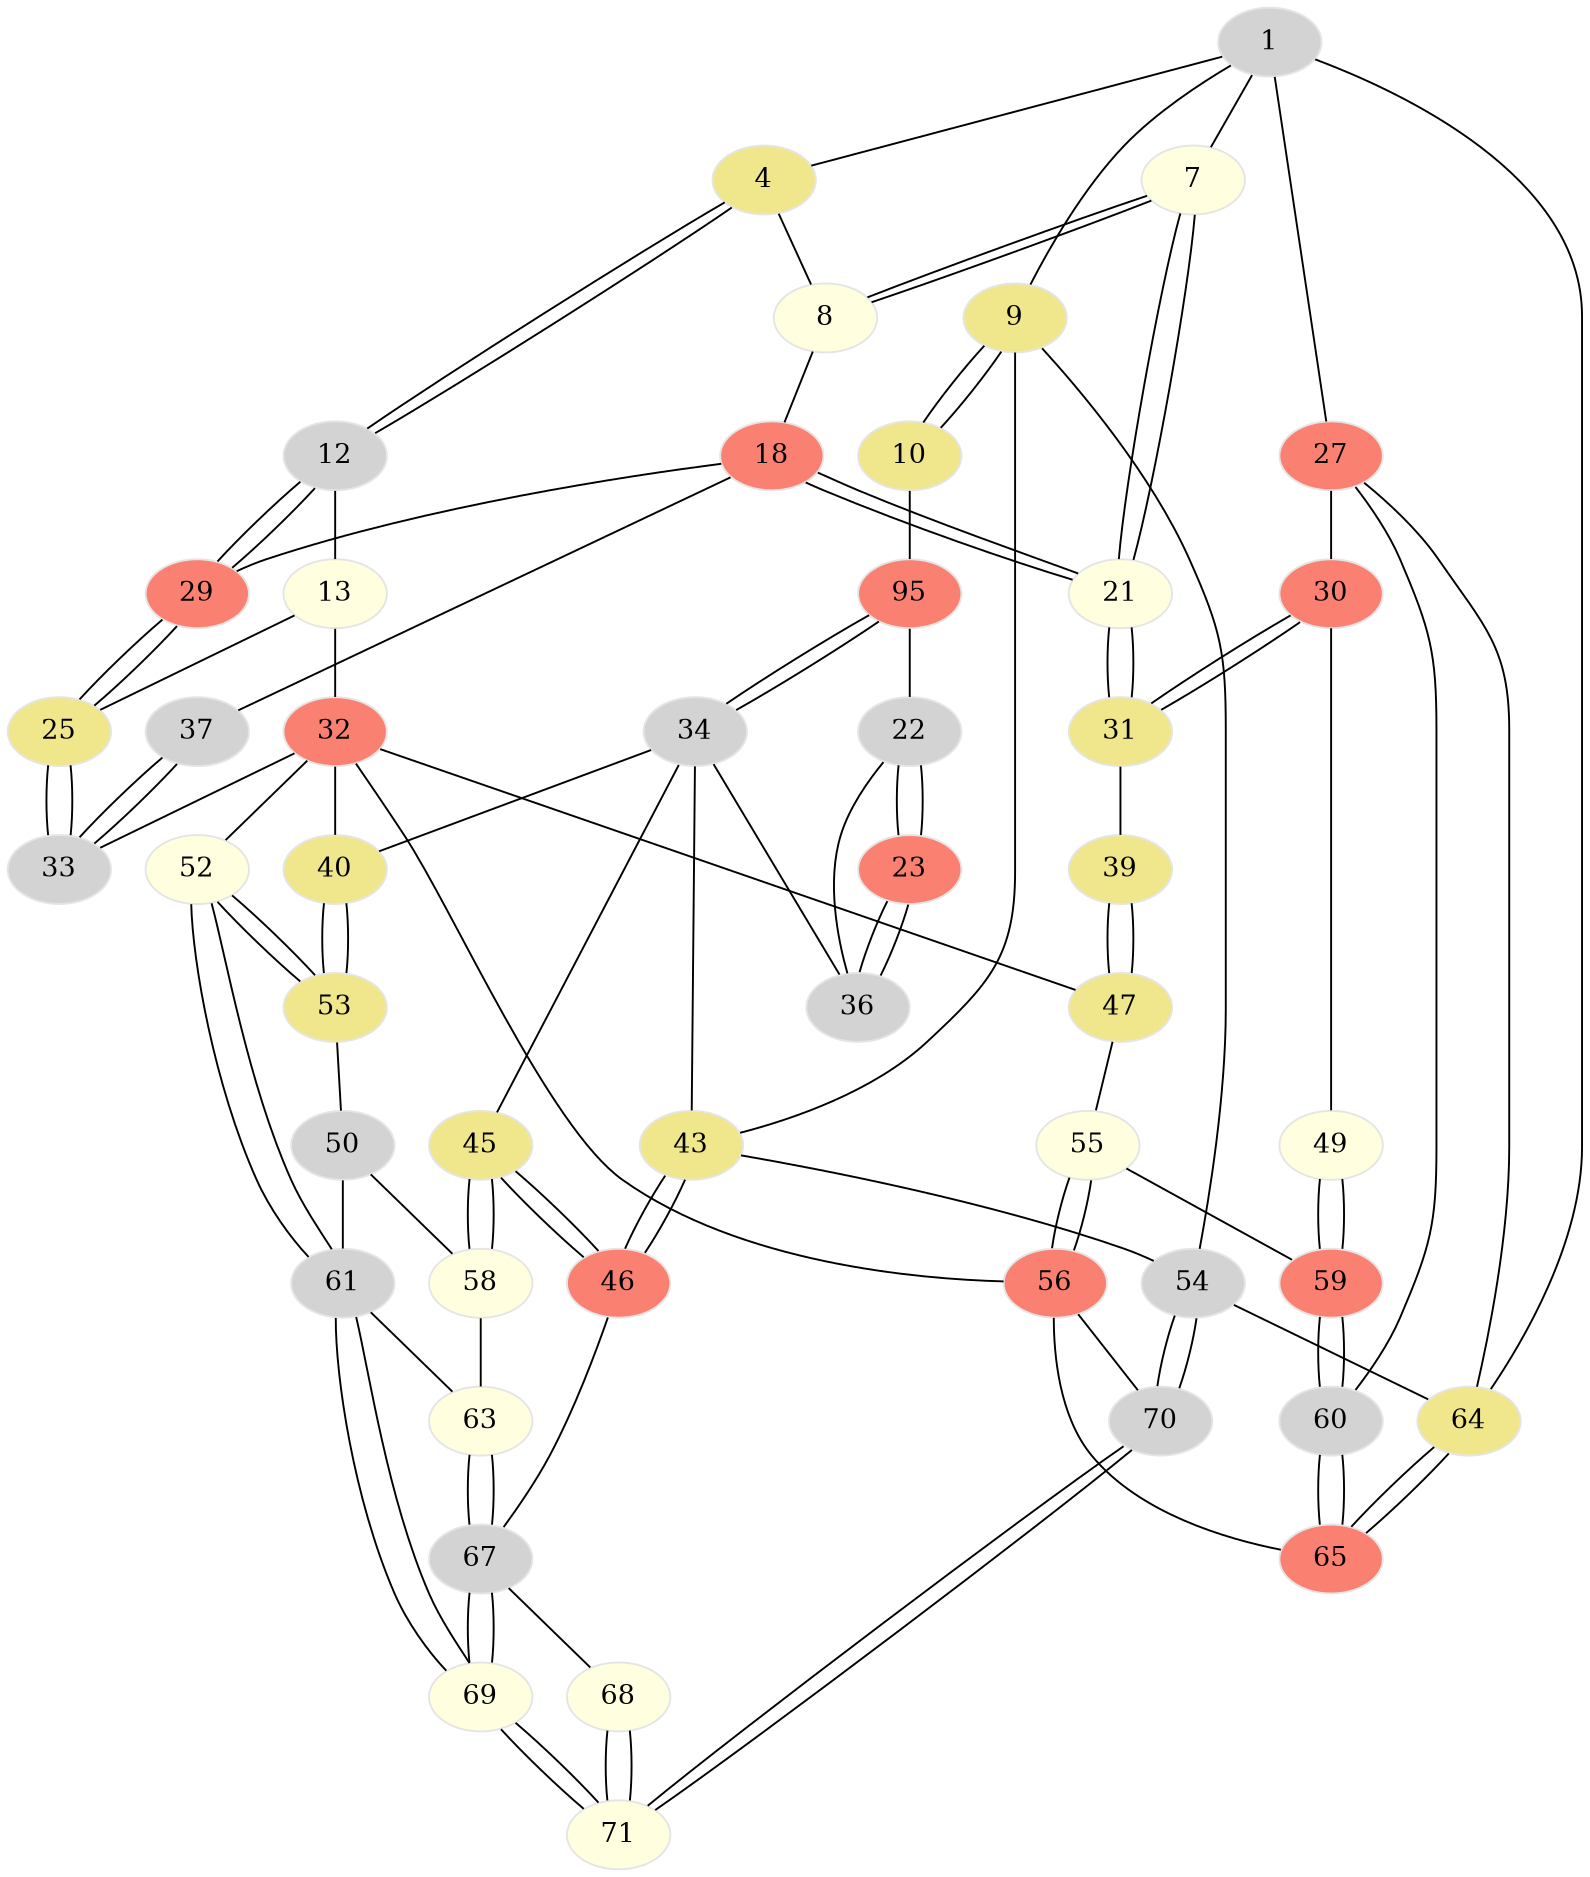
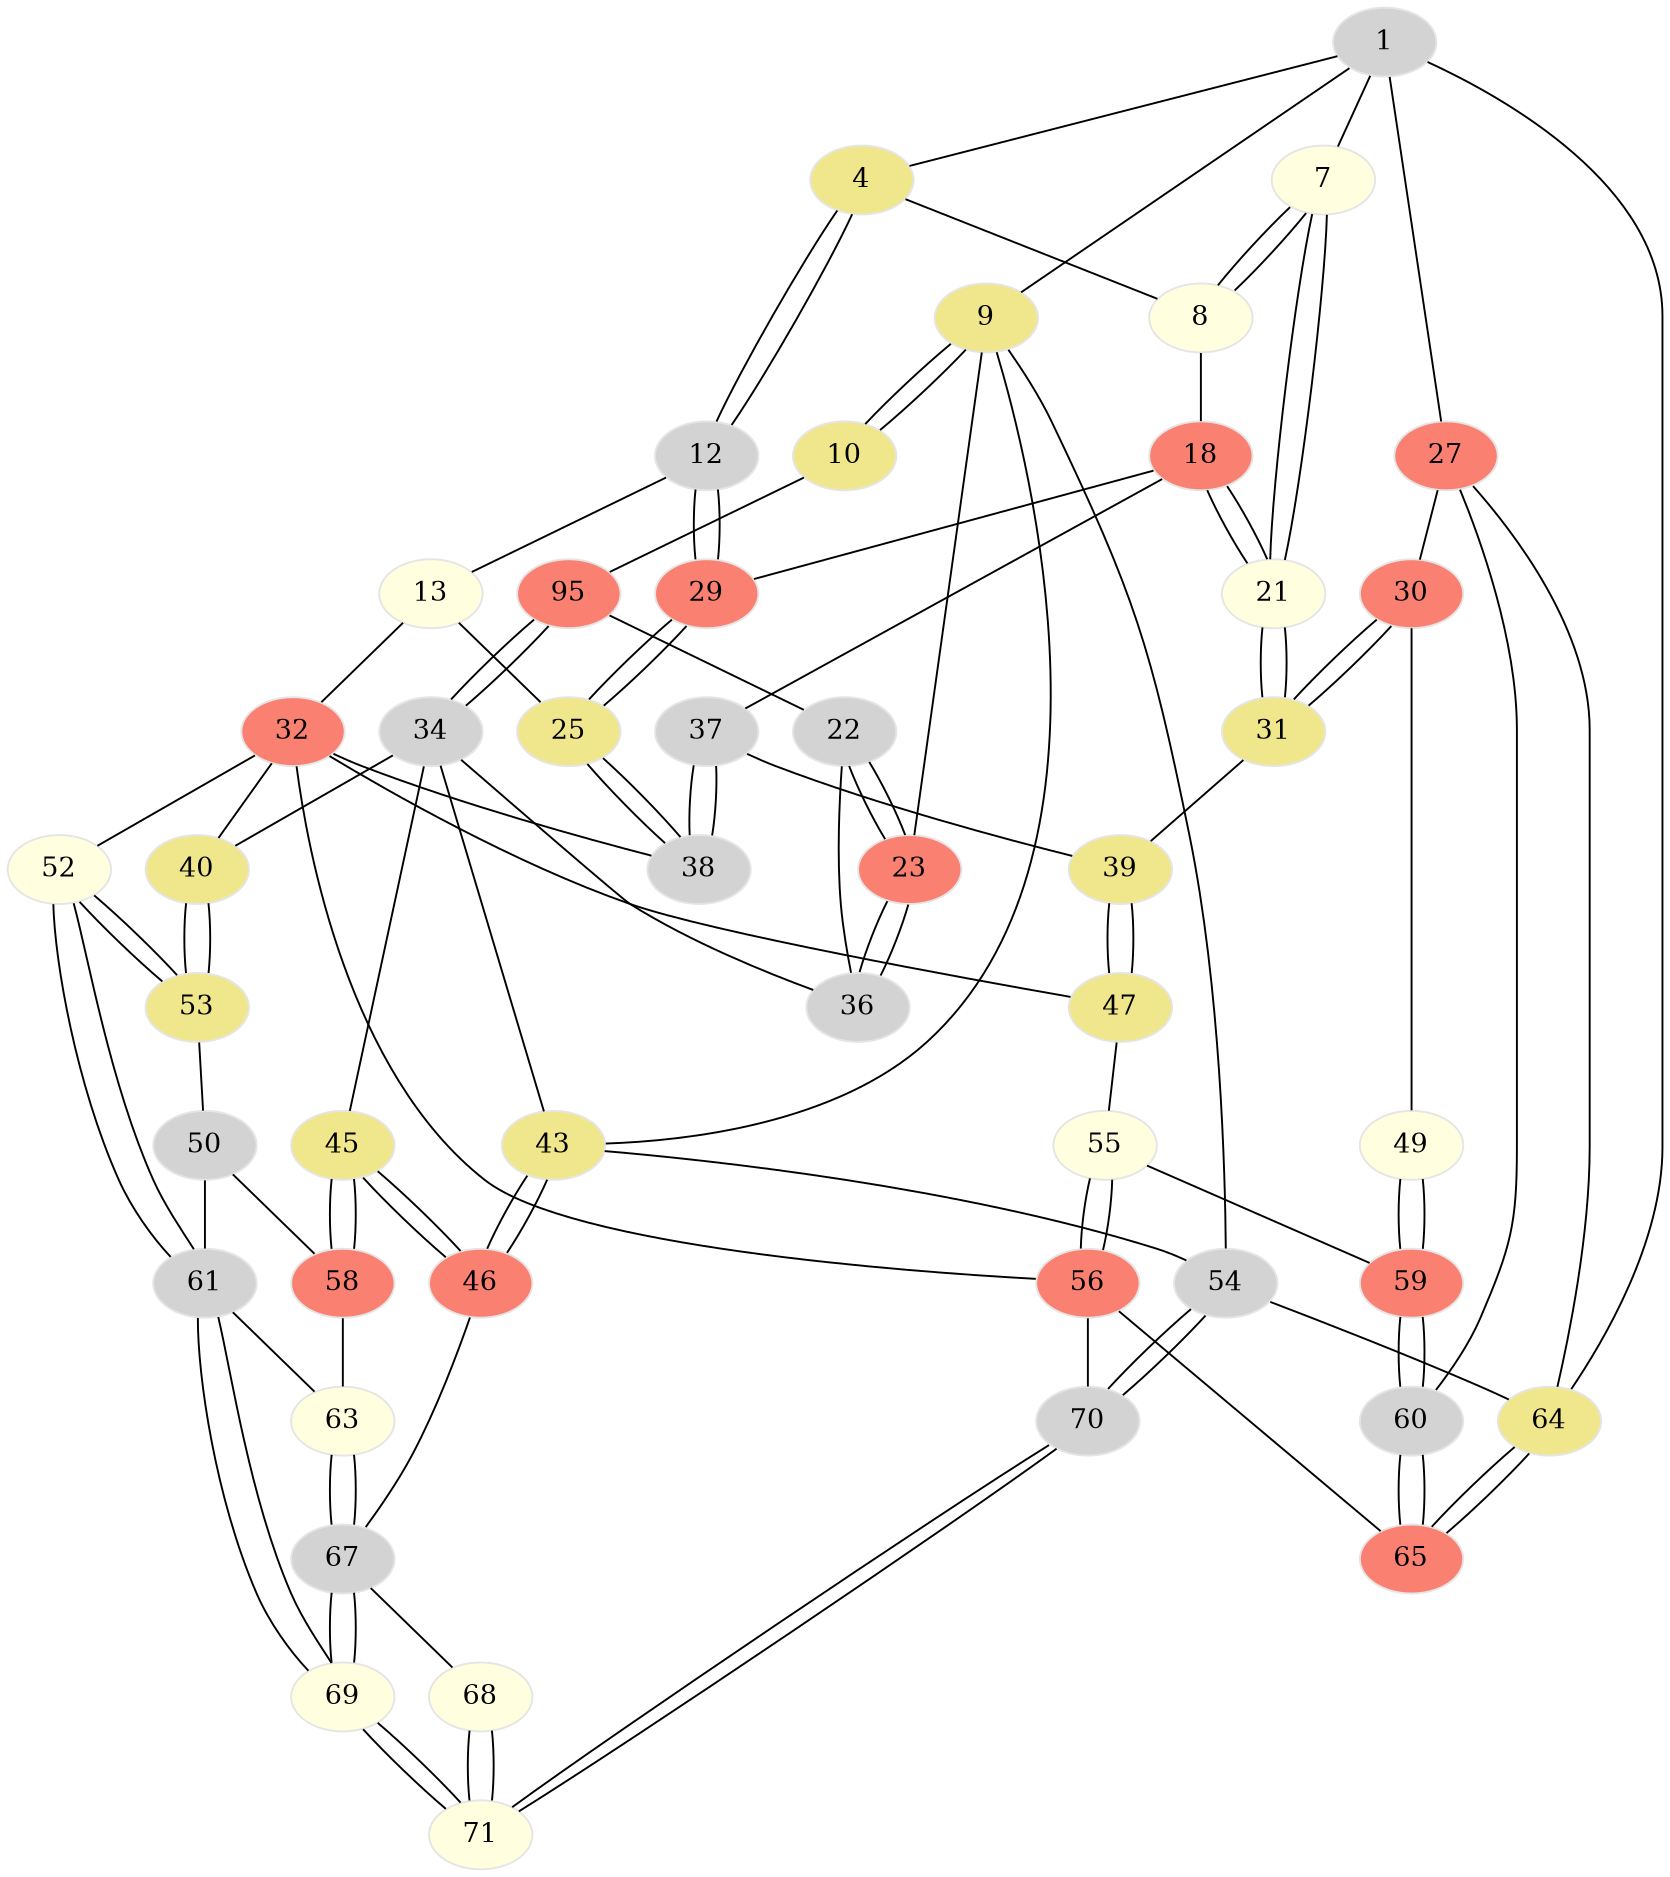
edge "9" -- "23": added
edge "37" -- "39": added
node "33": label "33" -> "38"
node "58": fillcolor lightyellow -> salmon
